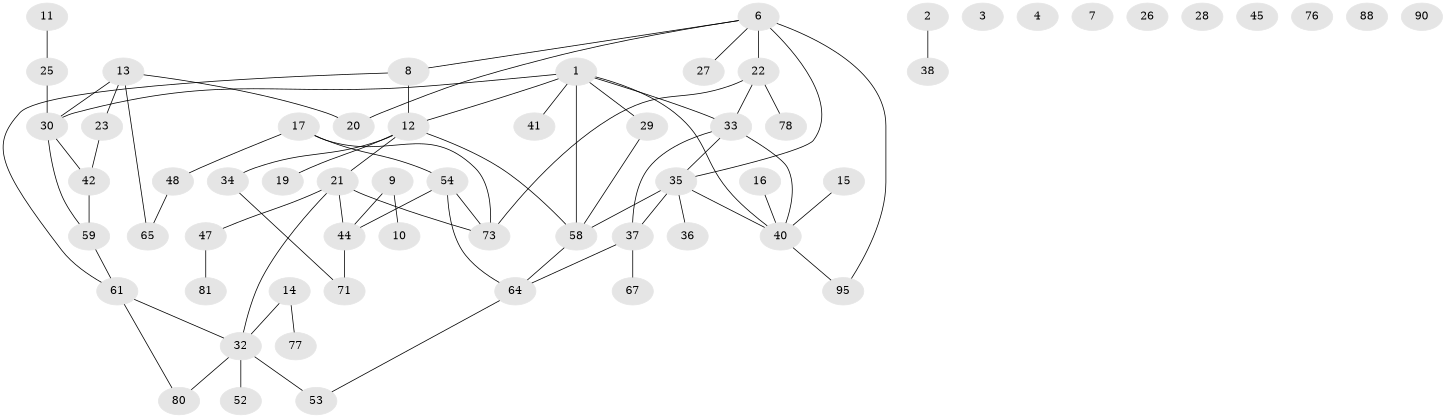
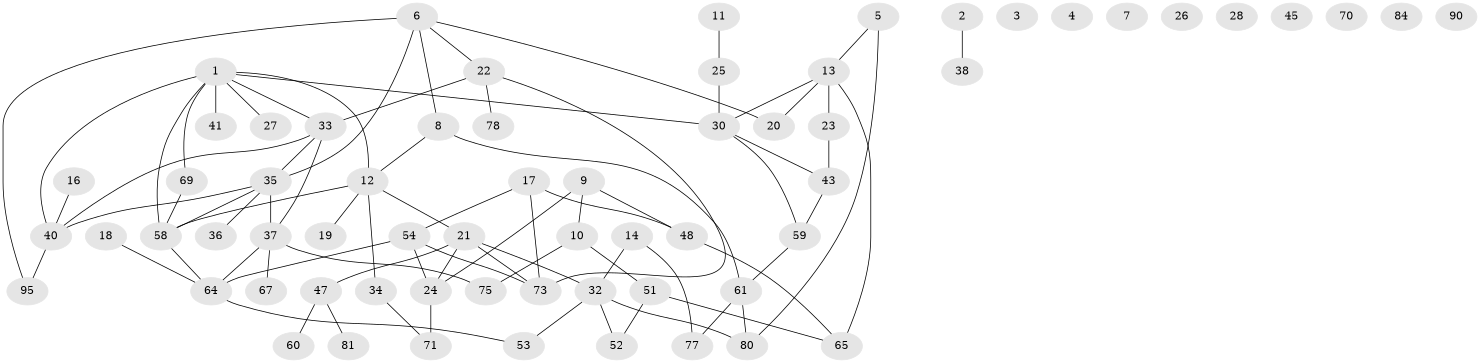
node "5": added
node "76": label "76" -> "70"
node "88": label "88" -> "84"
edge "6" -- "27": now "1" -- "27"
node "29": label "29" -> "69"
node "42": label "42" -> "43"
node "15": removed
edge "9" -- "48": added
node "18": added
node "44": label "44" -> "24"
node "75": added
node "51": added
edge "61" -- "32": now "61" -- "77"
node "60": added
